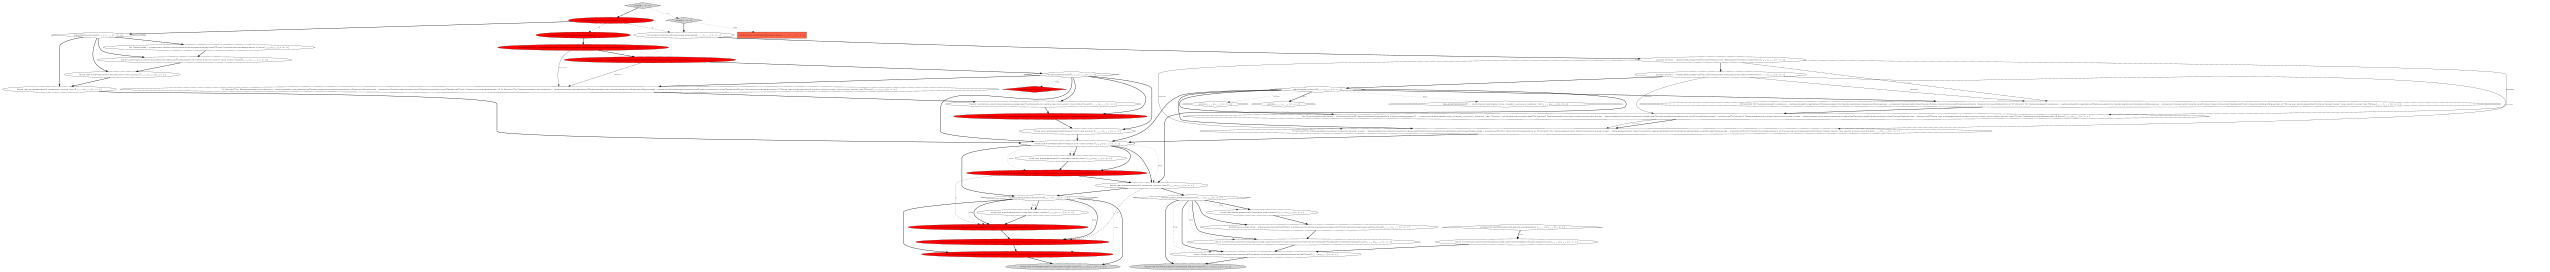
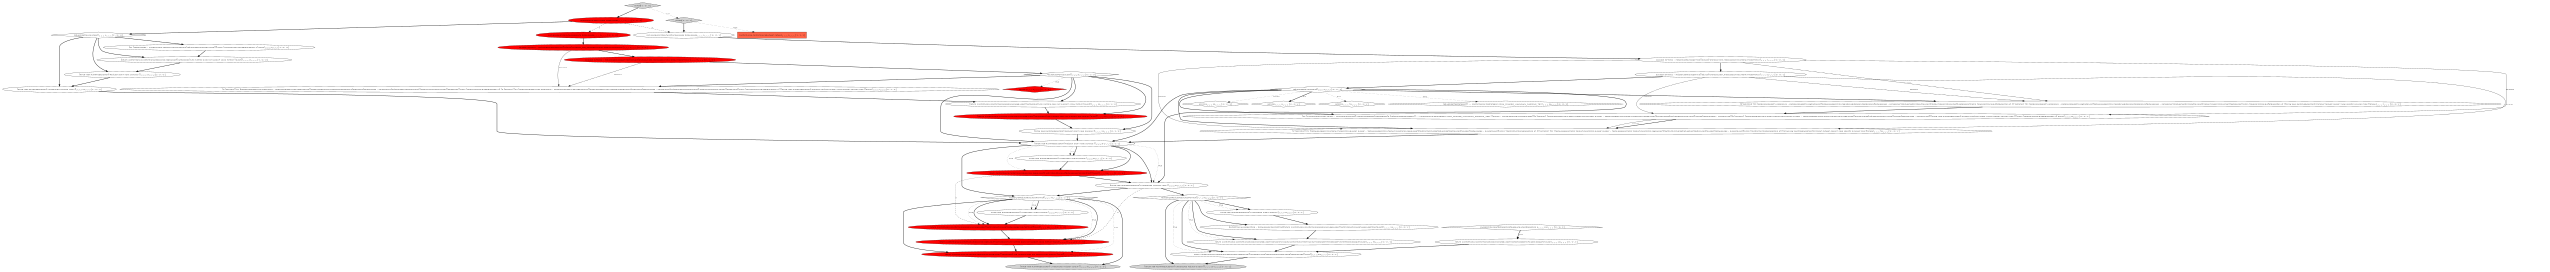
node "isProto3@@@59@@@['0', '0', '1']": added
